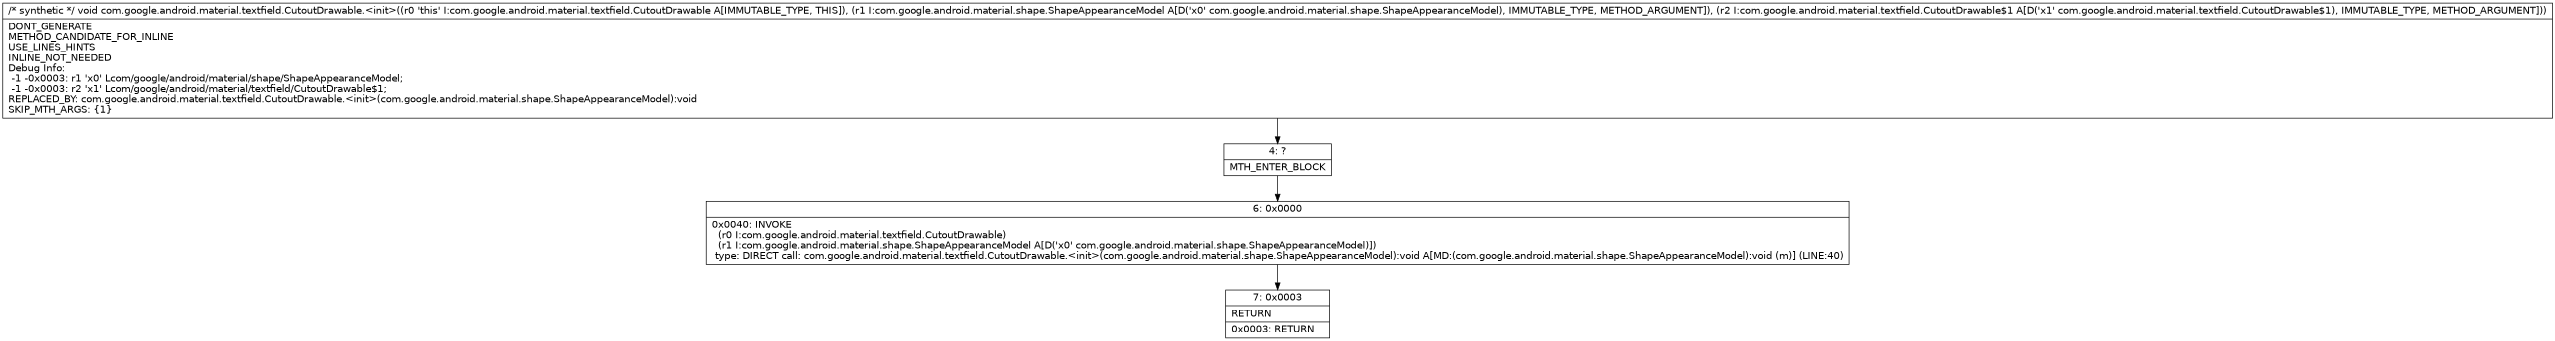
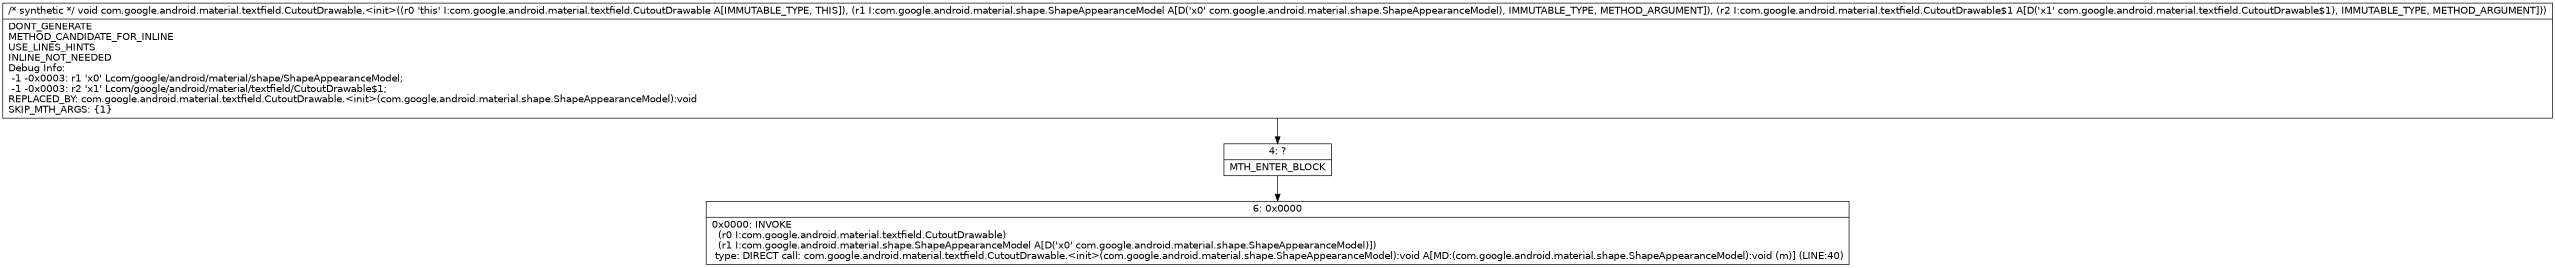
node "6: 0x0000": text "0x0040: INVOKE" -> "0x0000: INVOKE"
node "7: 0x0003": removed
